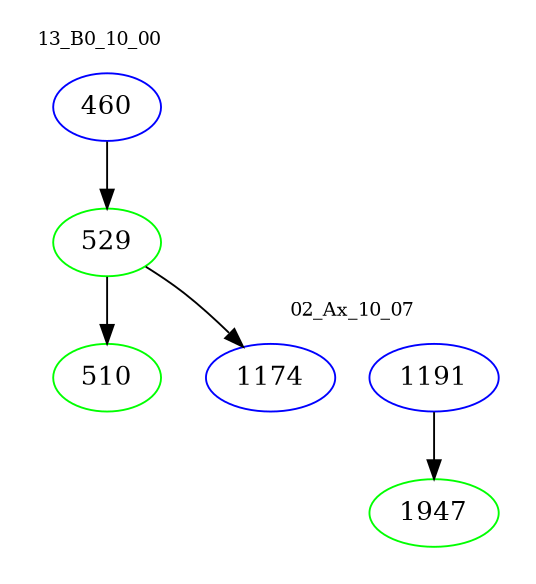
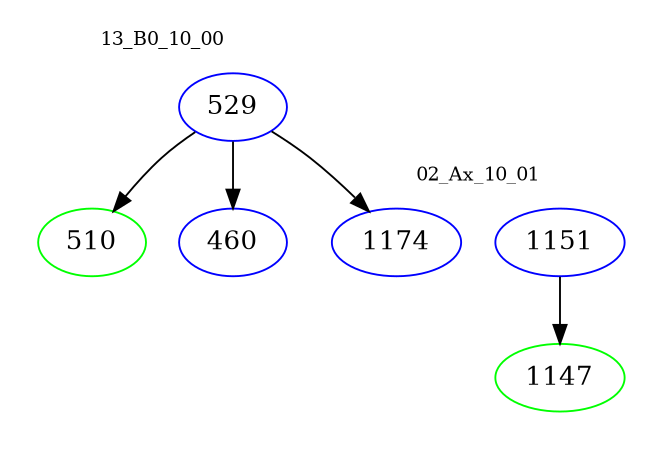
edge "460" -> "529": reversed
node "529": color green -> blue
cluster "02_Ax_10_07": label "02_Ax_10_07" -> "02_Ax_10_01"
node "1191": label "1191" -> "1151"
node "1947": label "1947" -> "1147"
